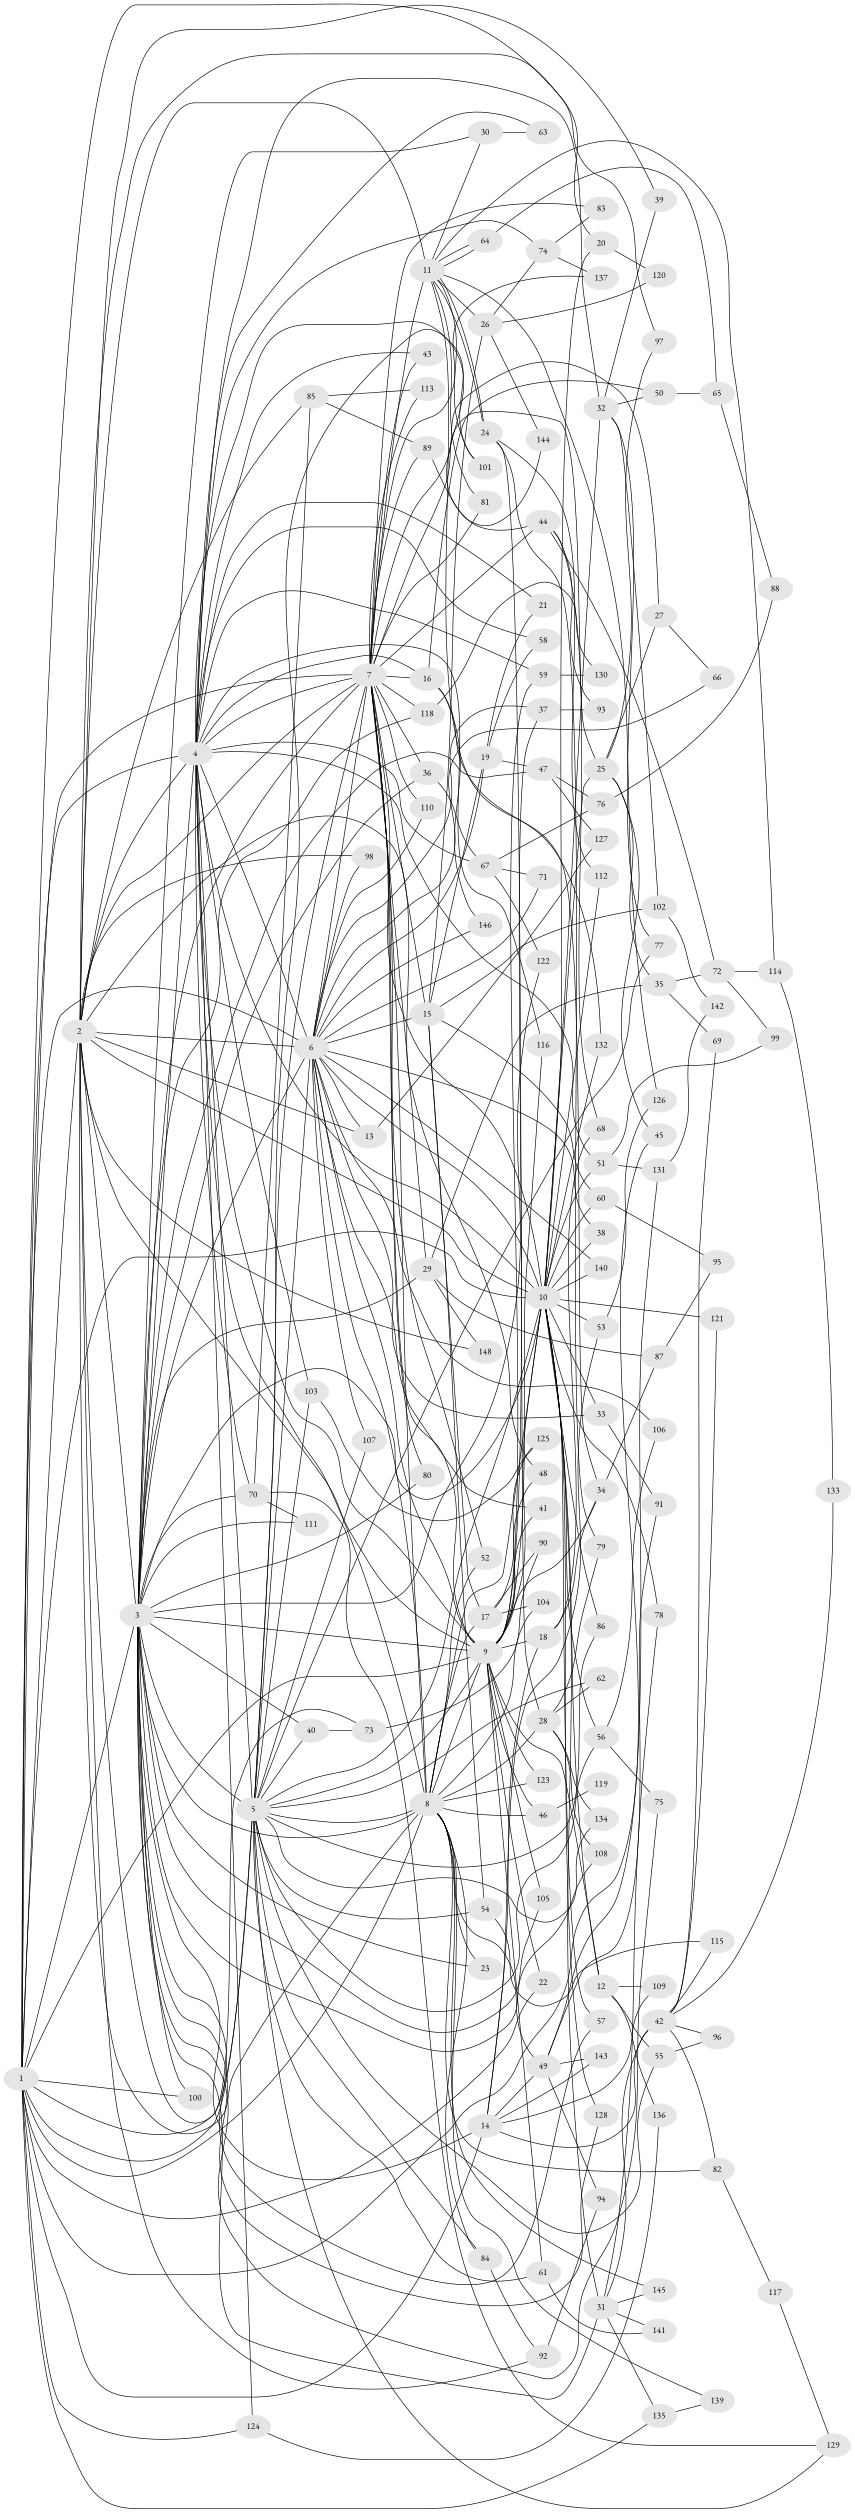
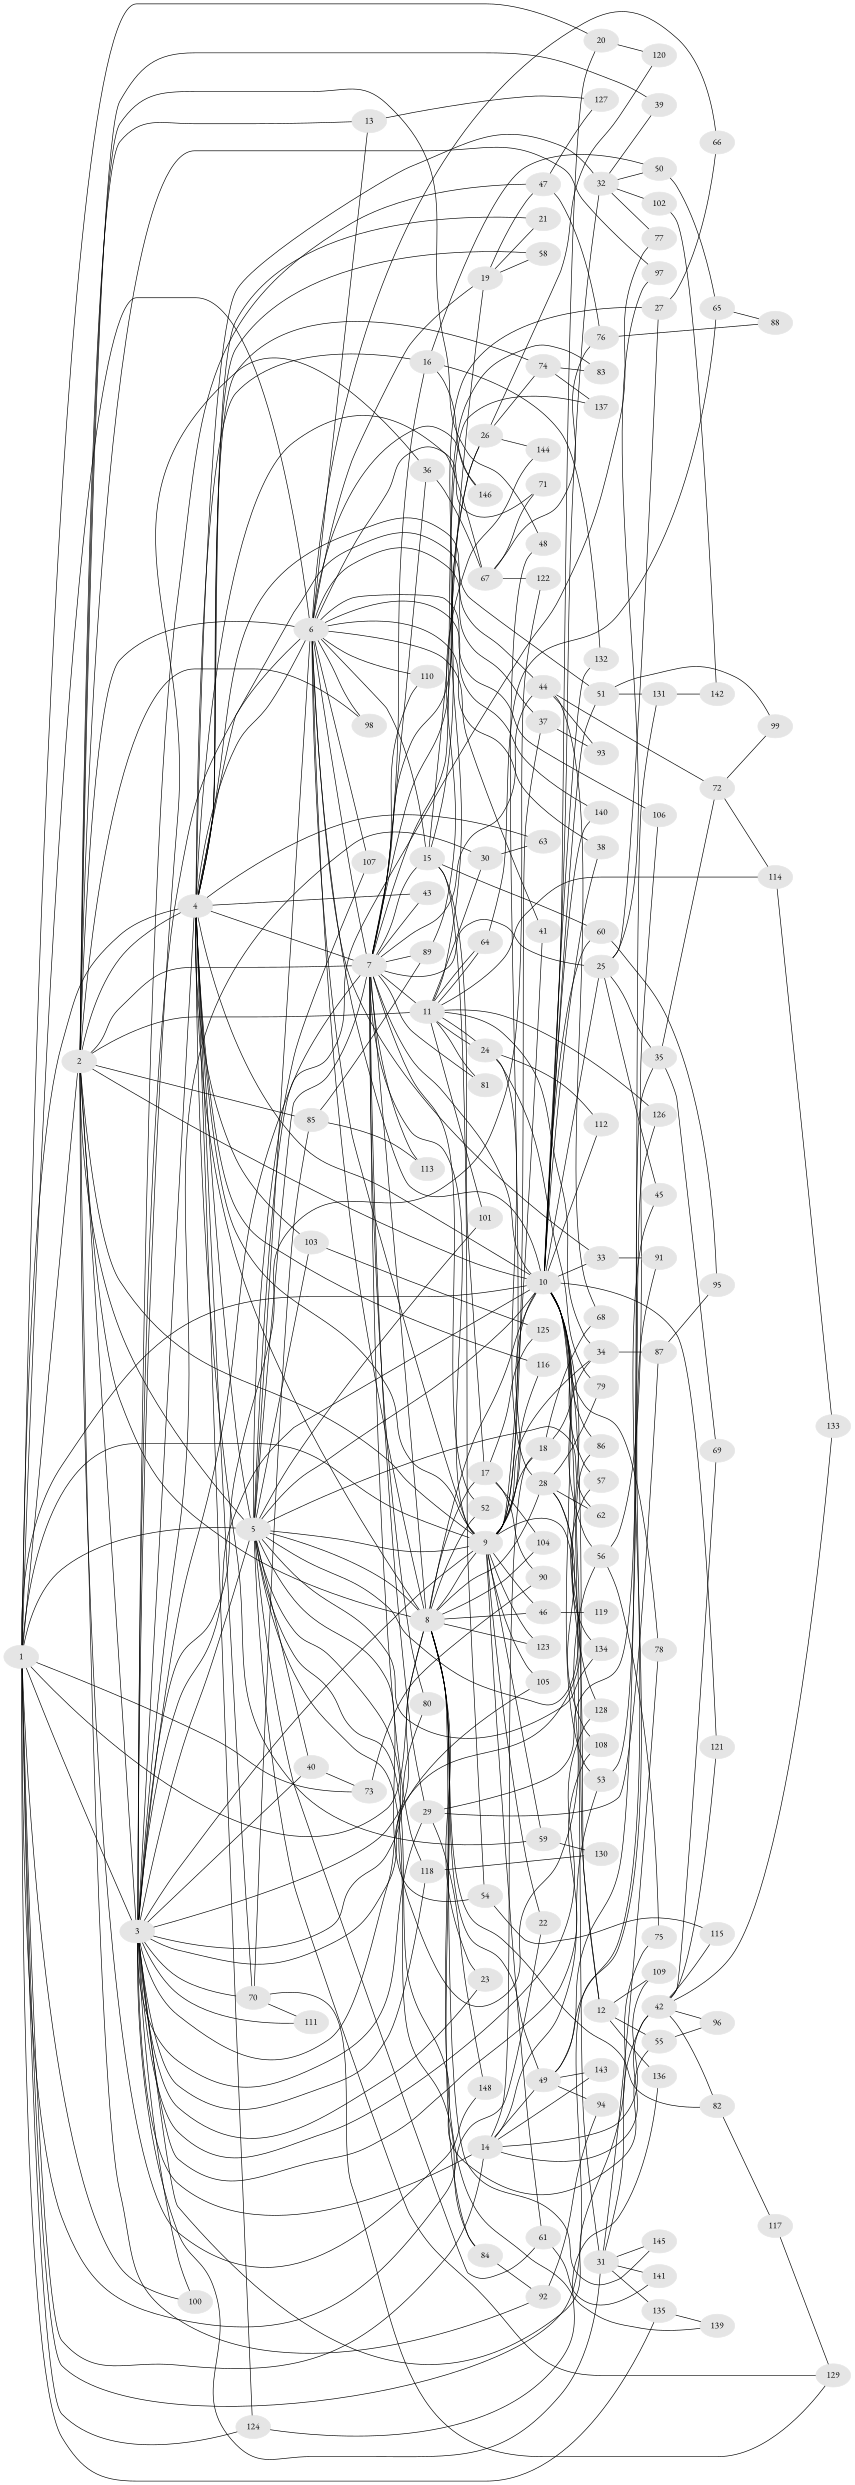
edge "102" -- "15": removed
edge "7" -- "1": removed
